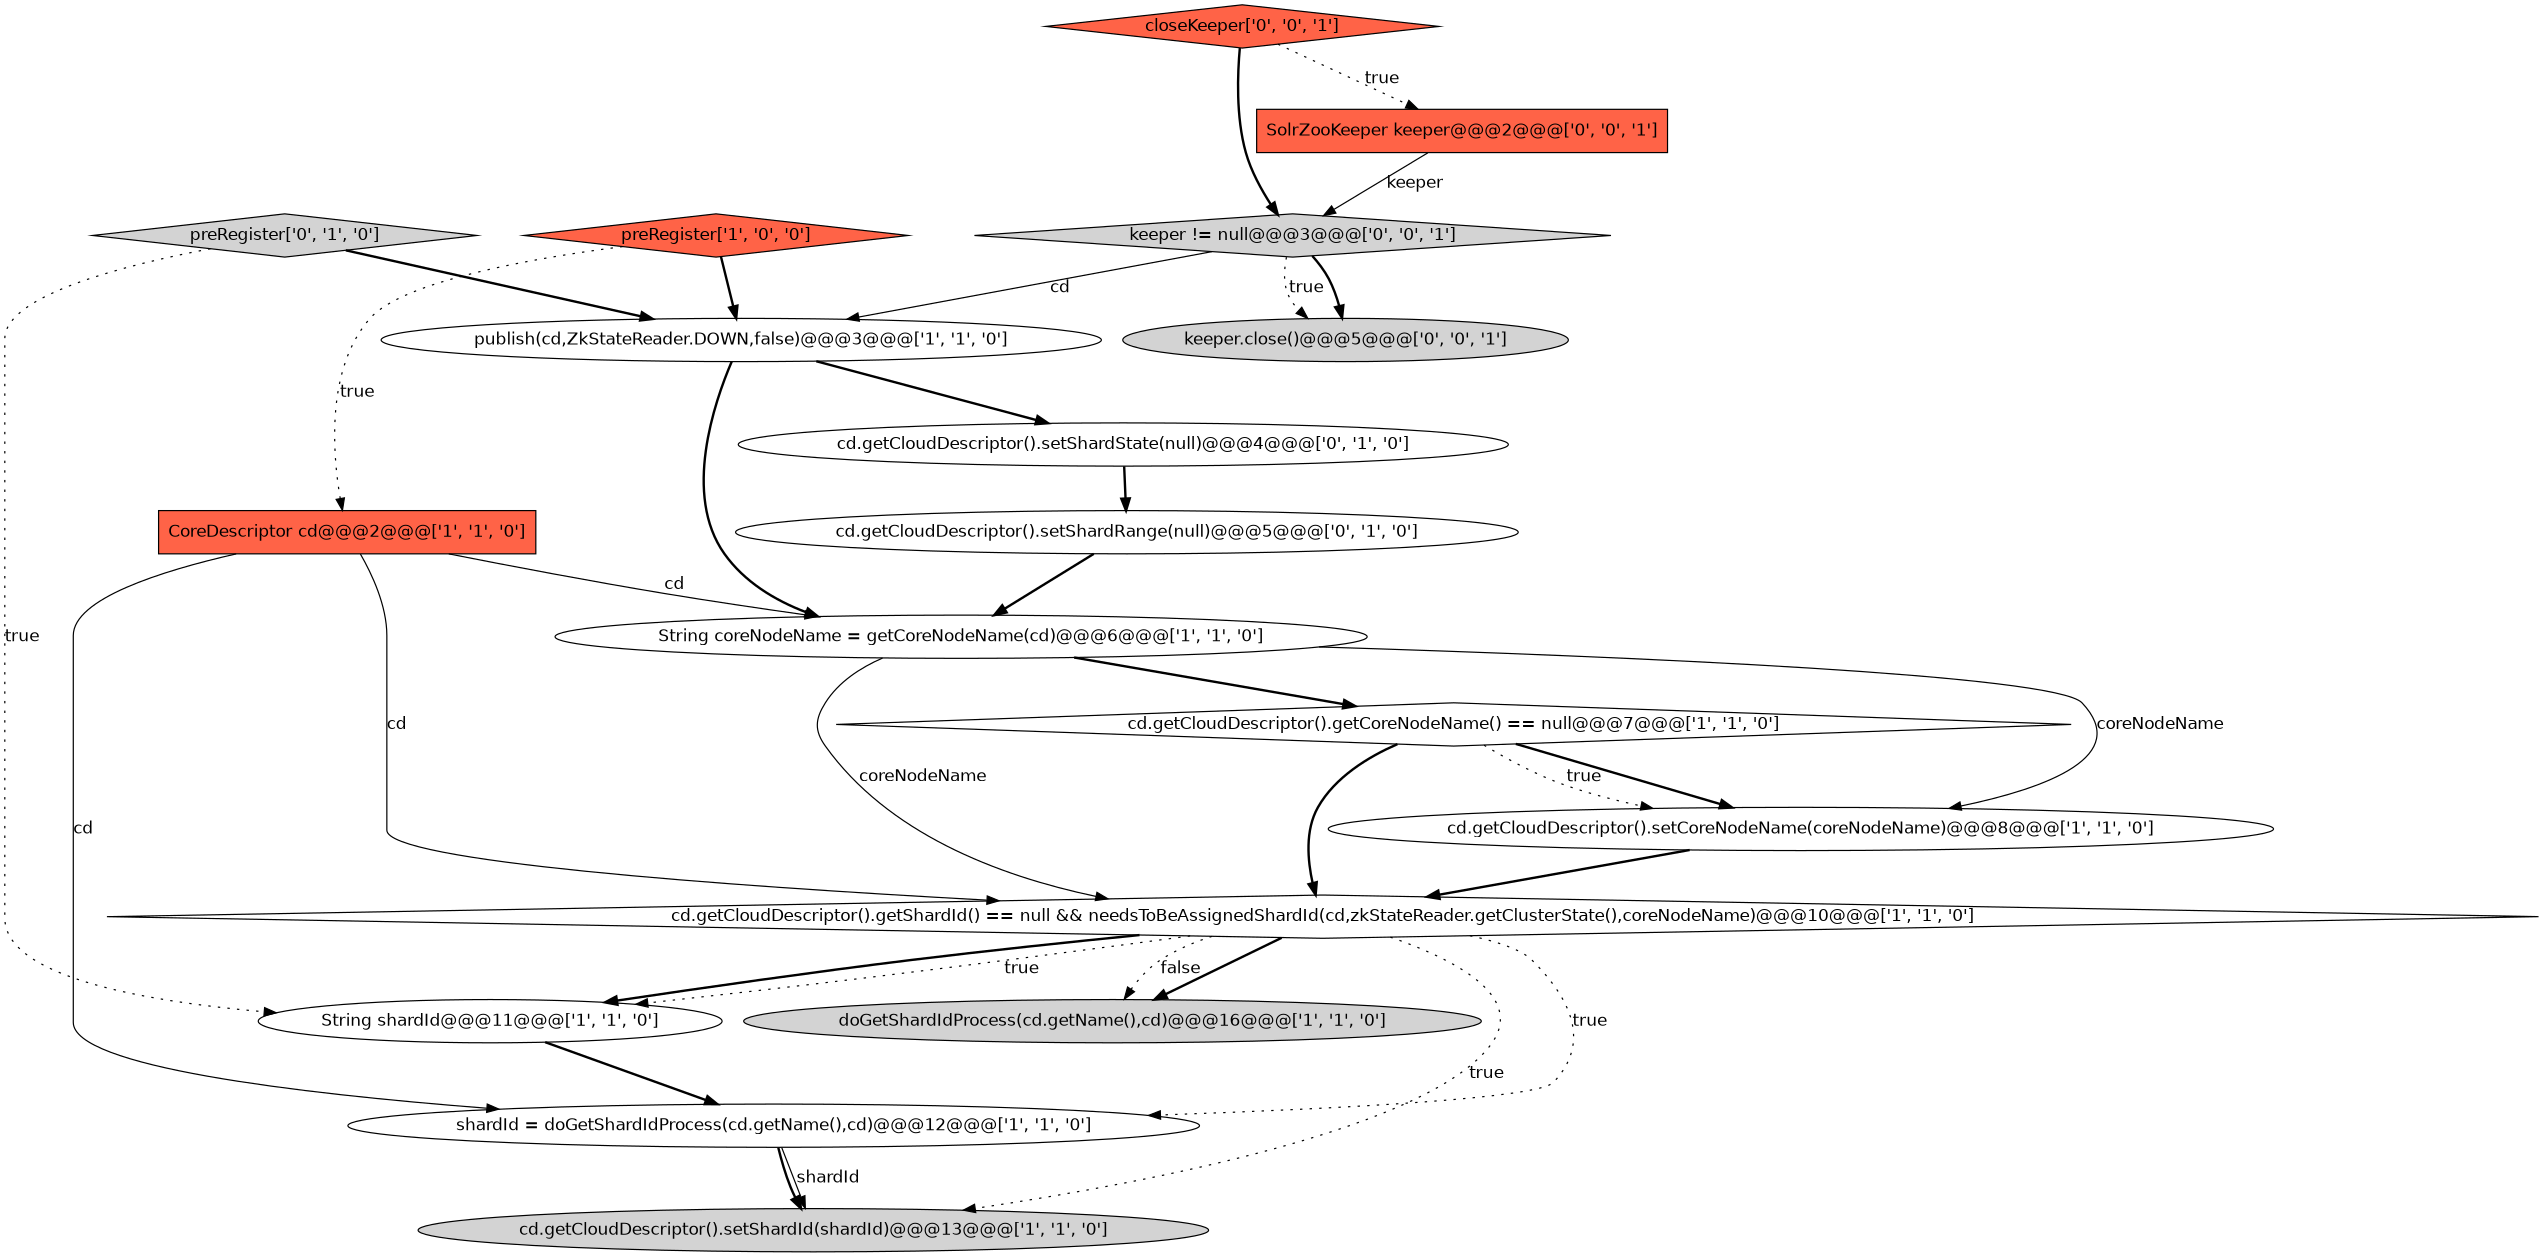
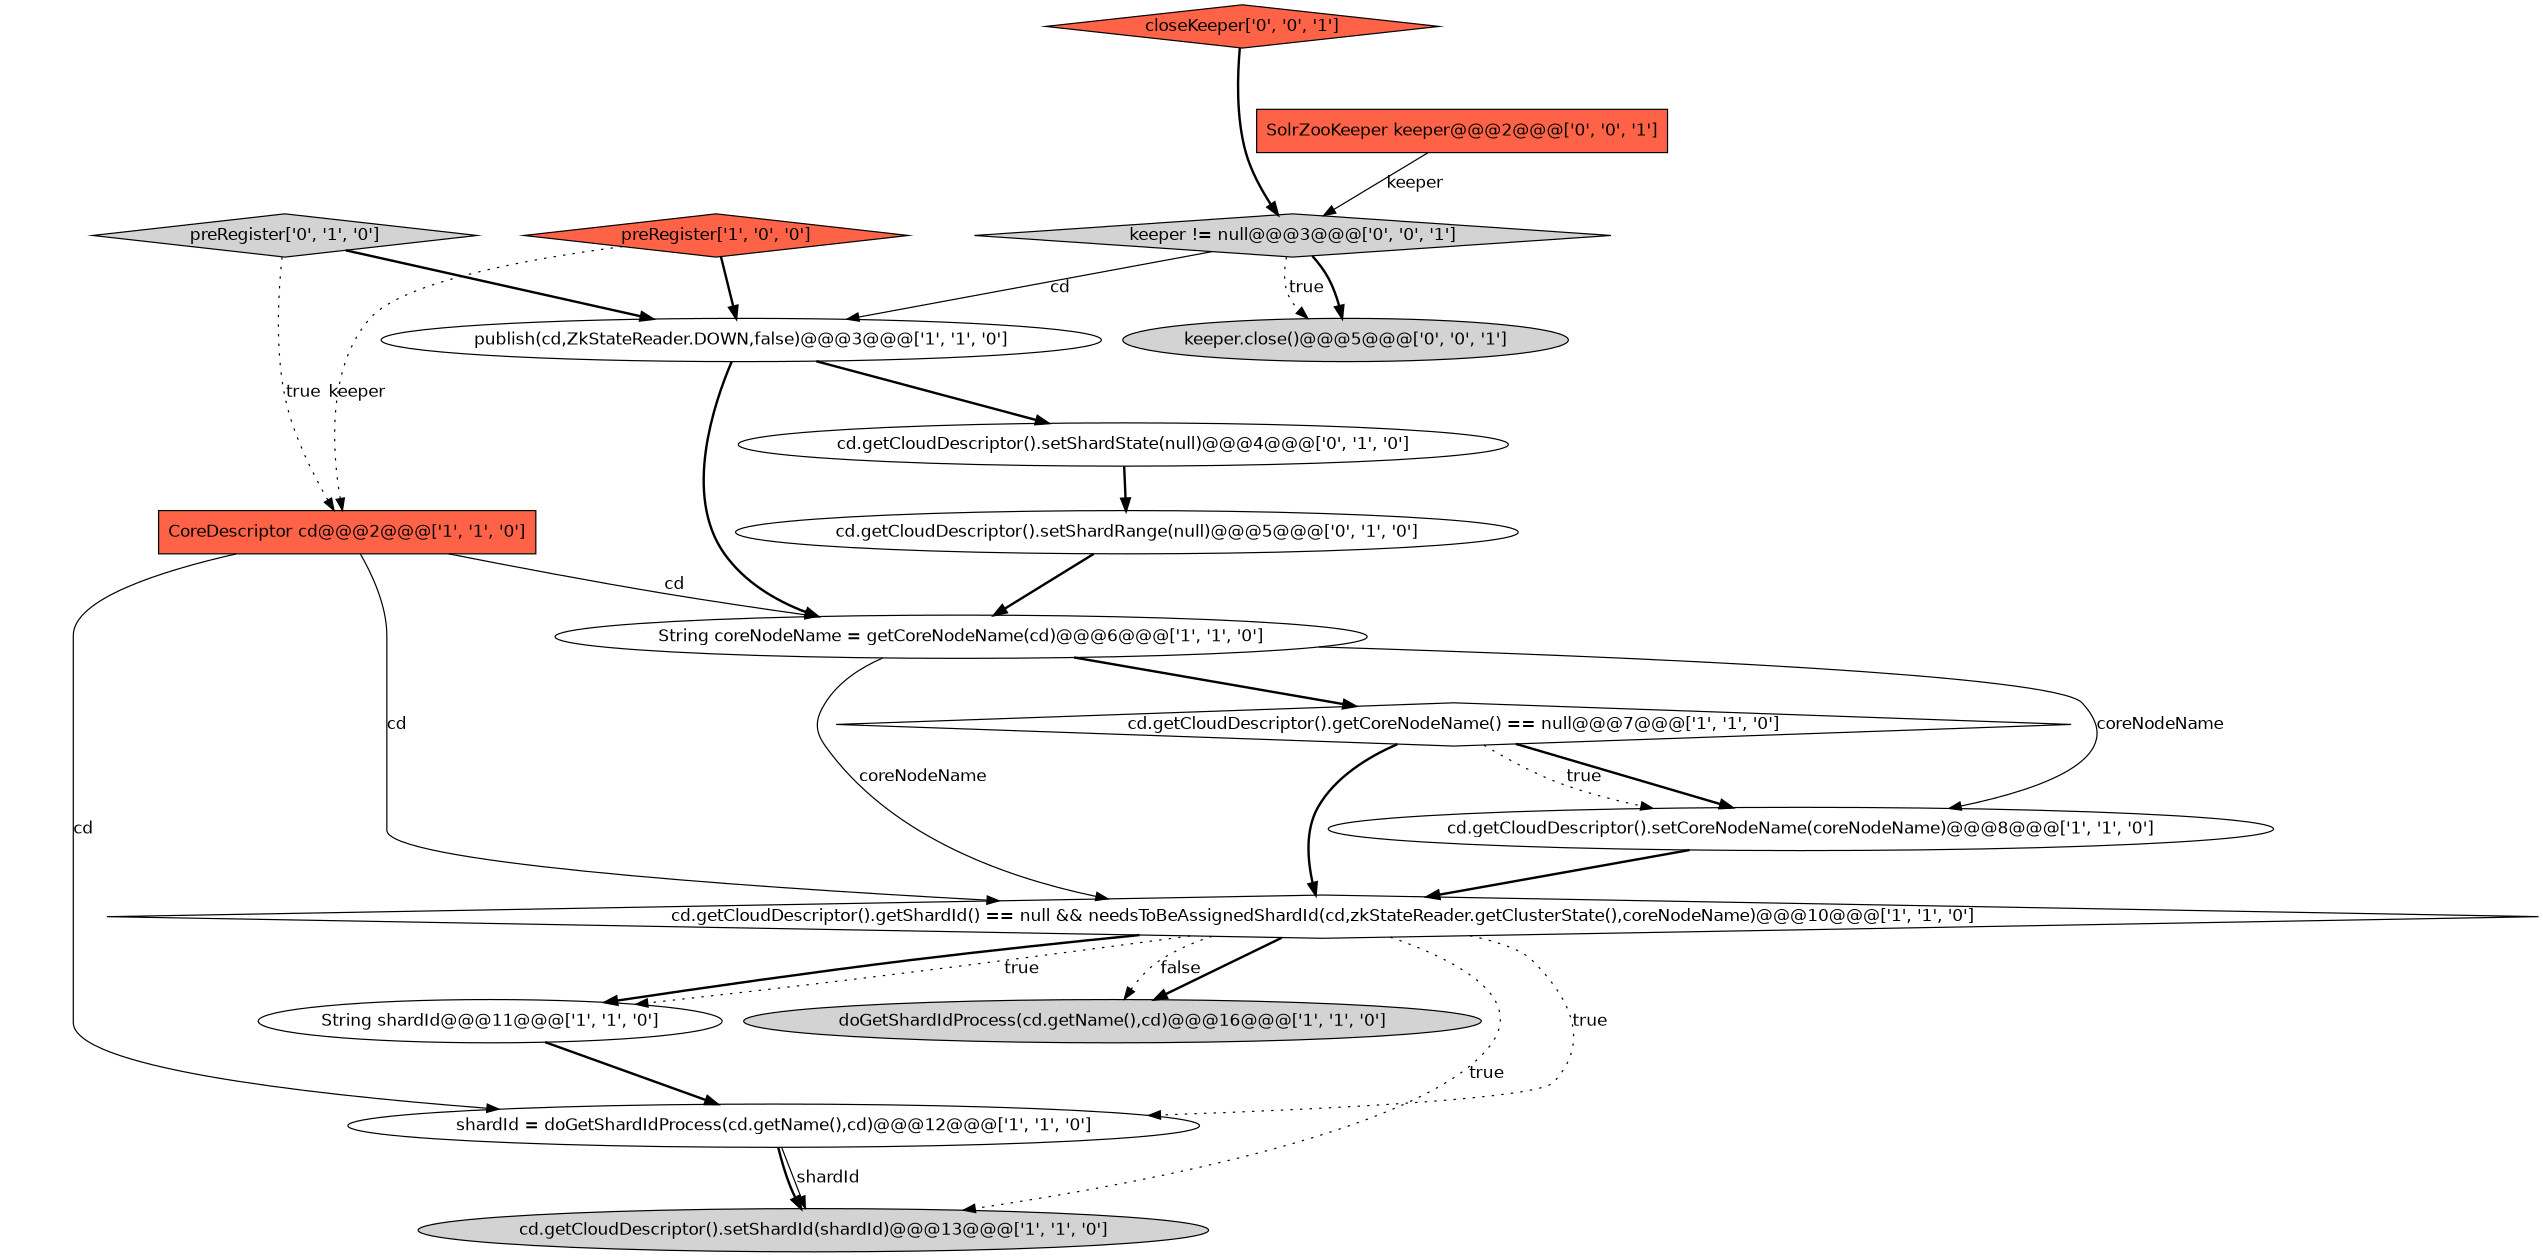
edge "closeKeeper['0', '0', '1']" -> "SolrZooKeeper keeper@@@2@@@['0', '0', '1']": removed, label "true"
edge "preRegister['1', '0', '0']" -> "CoreDescriptor cd@@@2@@@['1', '1', '0']": label "true" -> "keeper"
edge "preRegister['0', '1', '0']" -> "String shardId@@@11@@@['1', '1', '0']": now "preRegister['0', '1', '0']" -> "CoreDescriptor cd@@@2@@@['1', '1', '0']"
